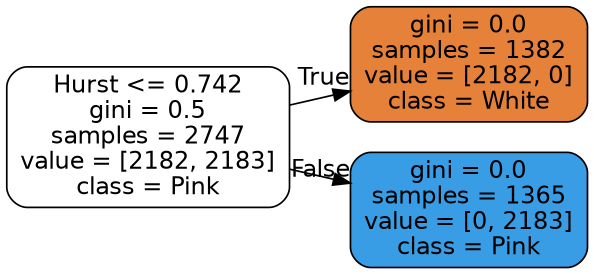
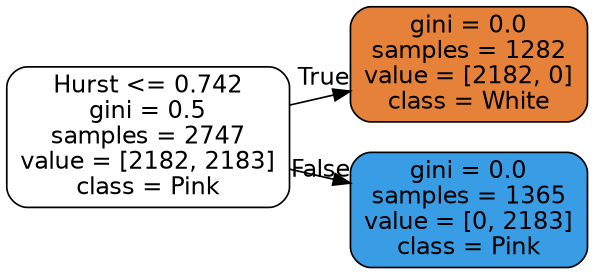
node "gini = 0.0 samples = 1382 value = [2182, 0] class = White": label "gini = 0.0 samples = 1382 value = [2182, 0] class = White" -> "gini = 0.0 samples = 1282 value = [2182, 0] class = White"
